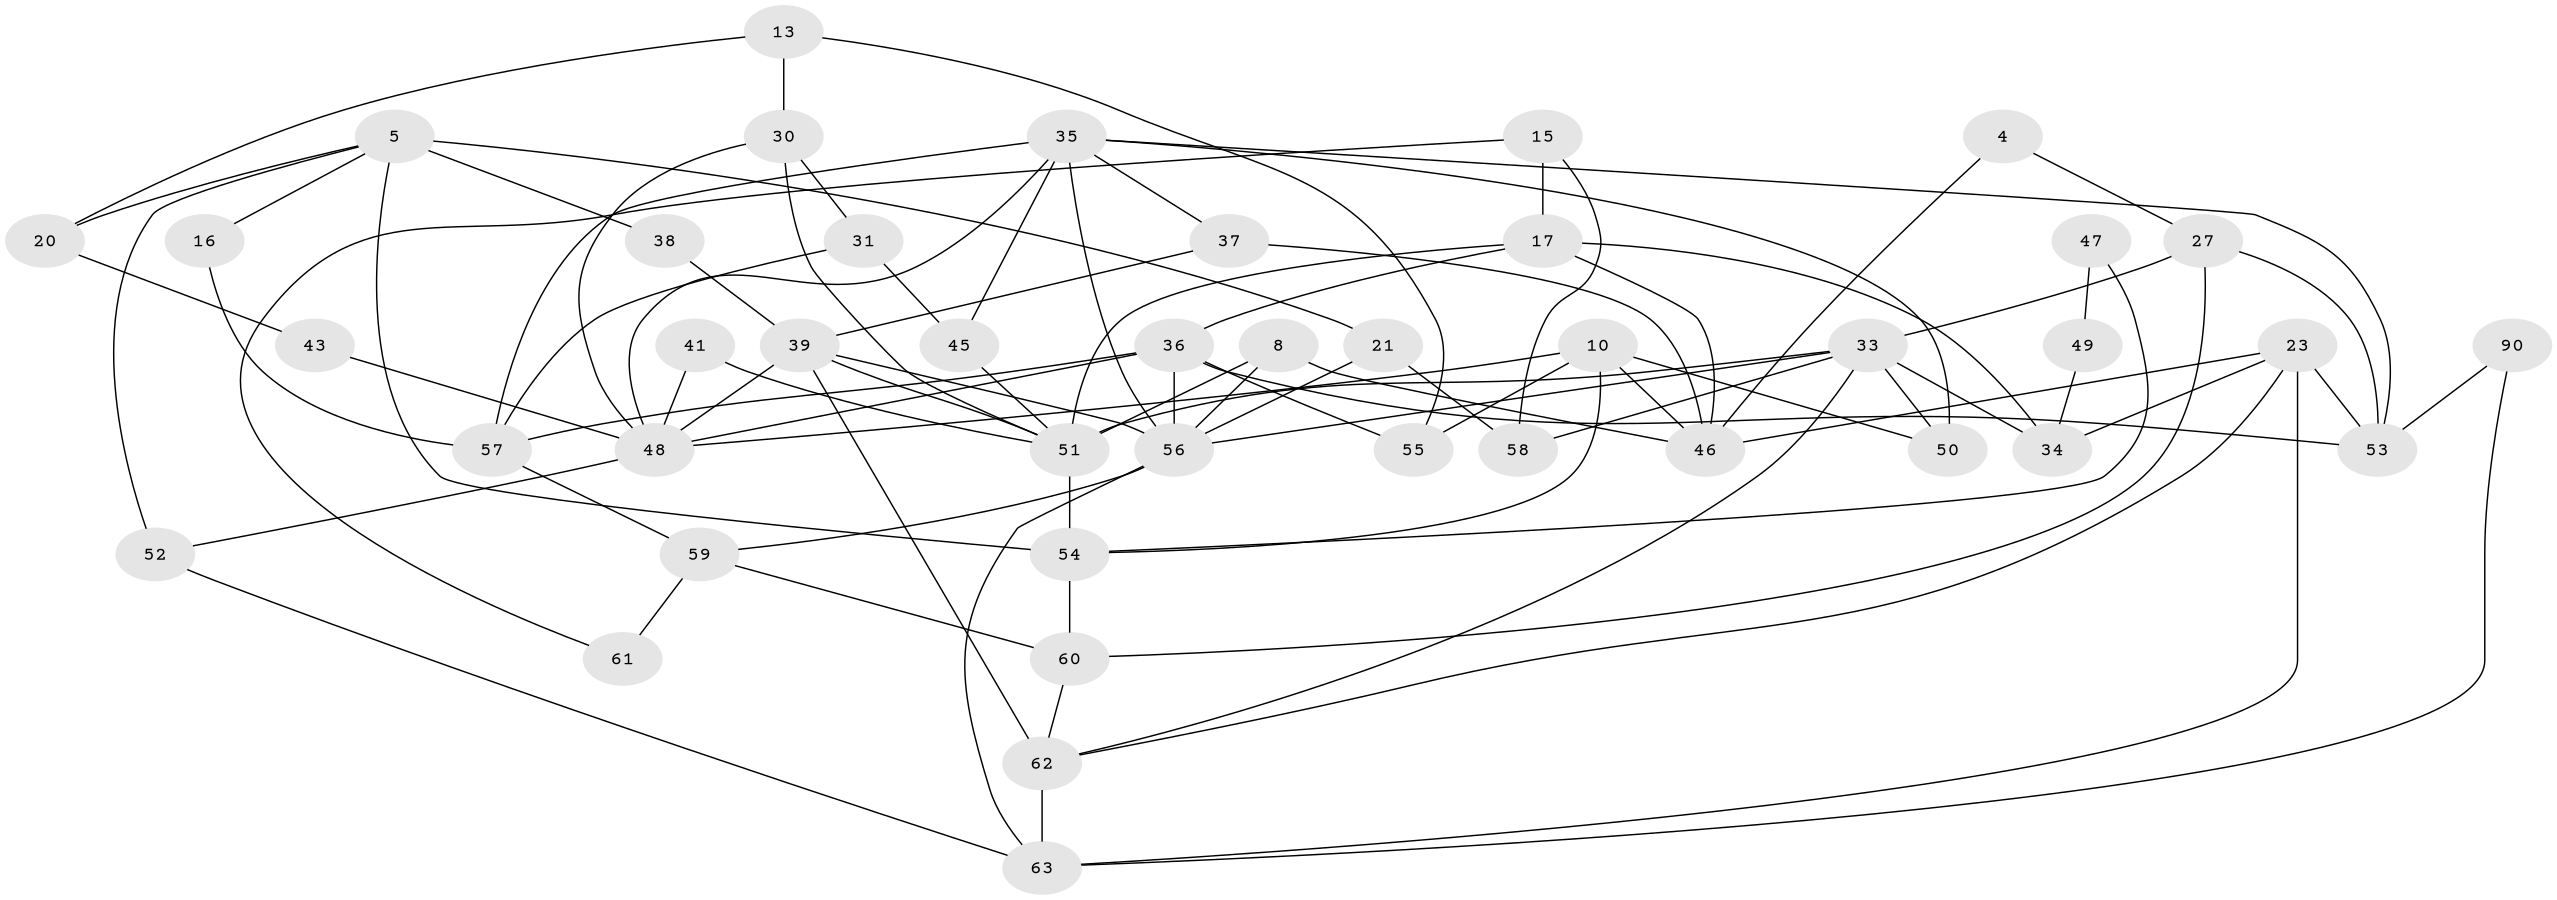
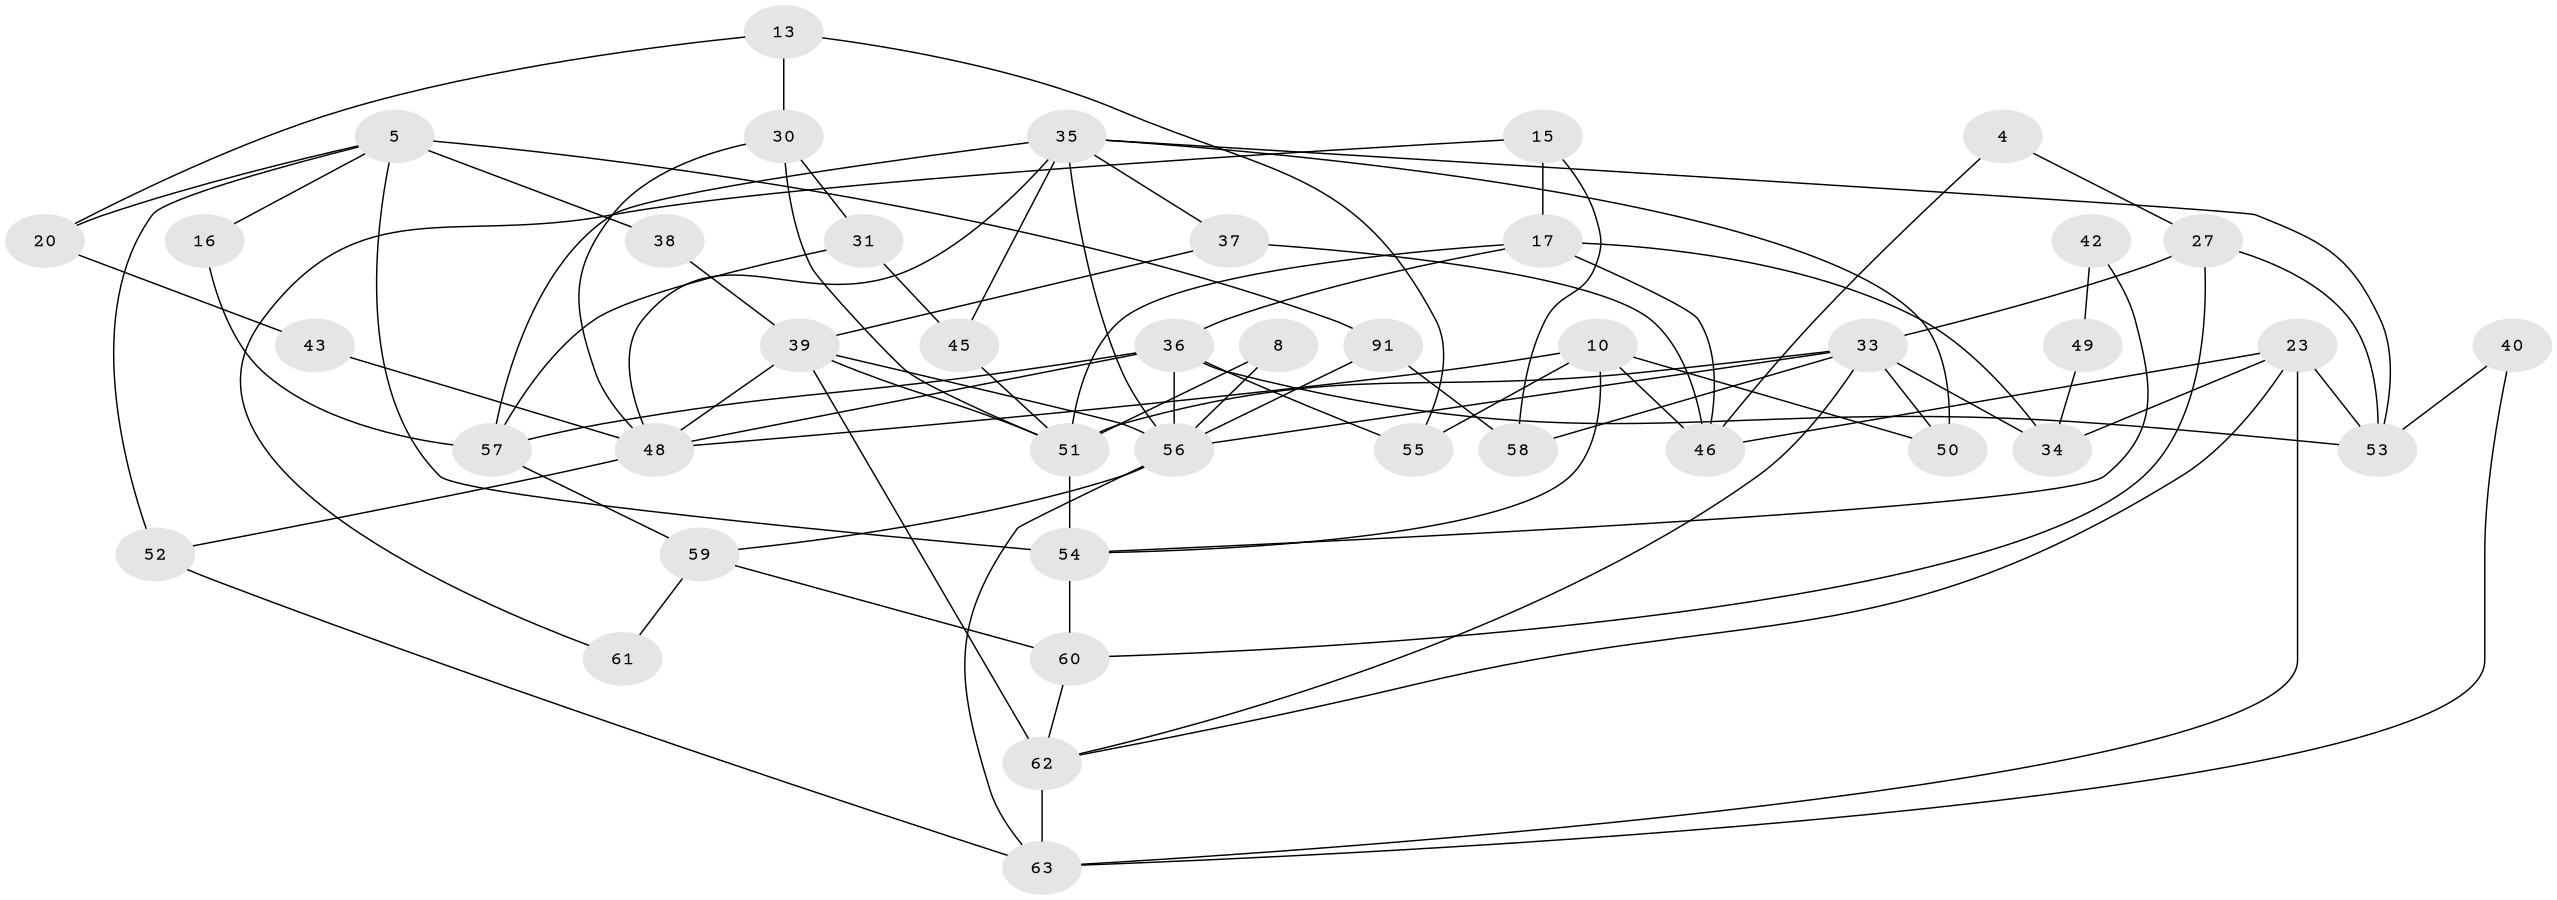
node "47": label "47" -> "42"
node "41": removed
node "21": label "21" -> "91"
node "90": label "90" -> "40"
edge "8" -- "46": removed
